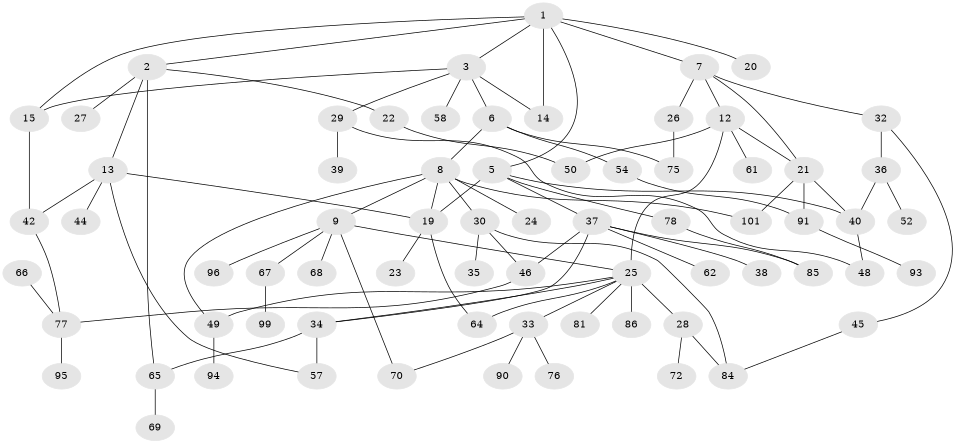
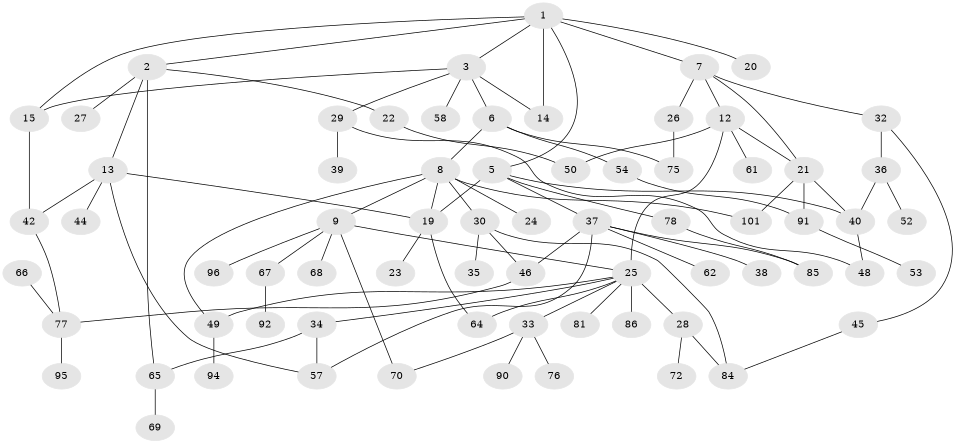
node "93": label "93" -> "53"
edge "37" -- "34": now "37" -- "57"
node "99": label "99" -> "92"
